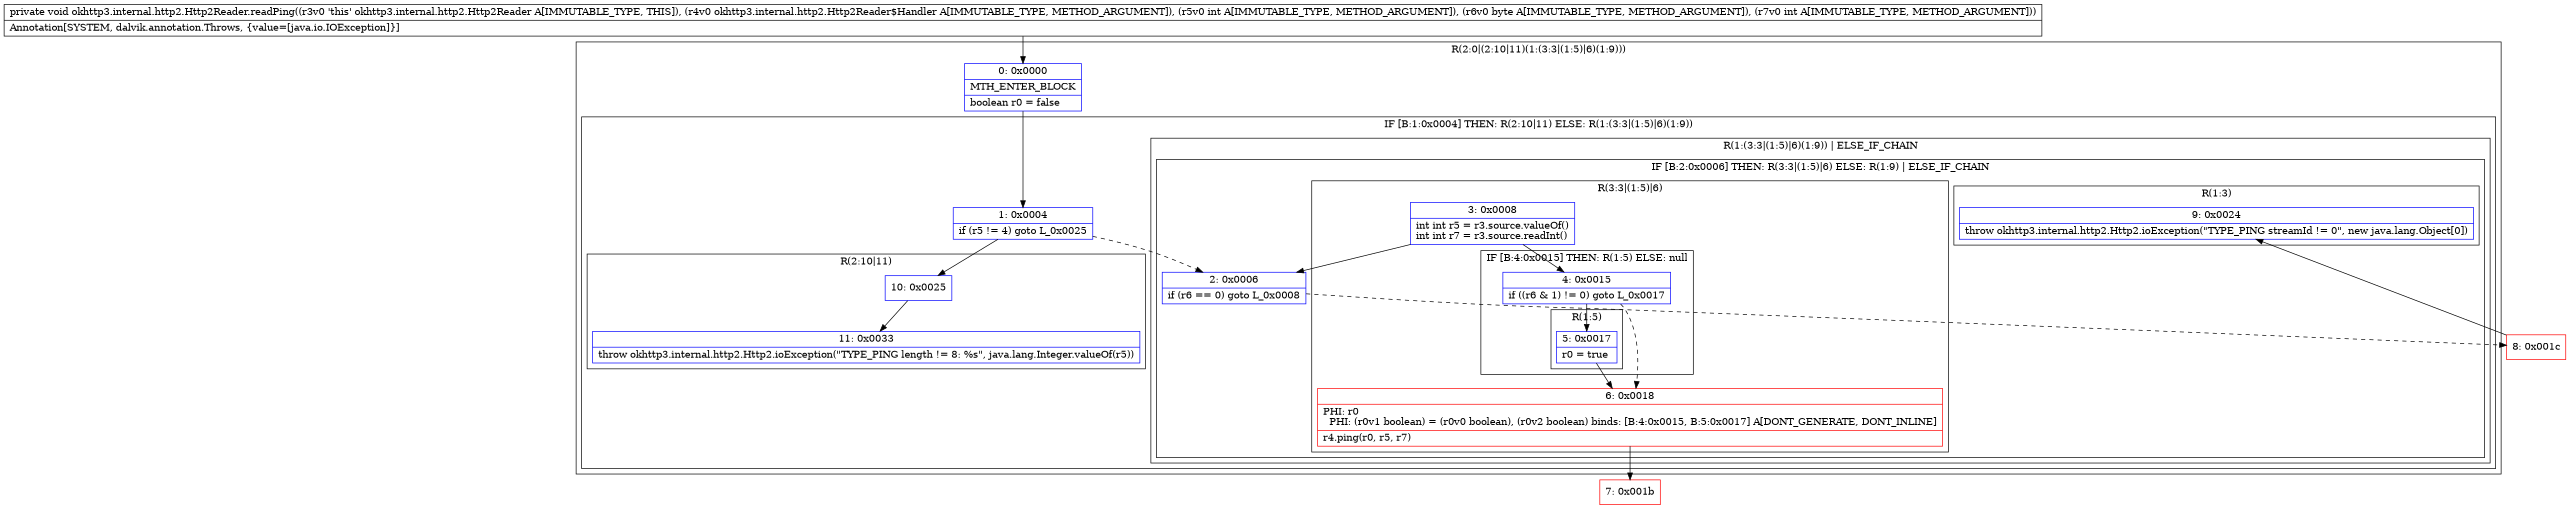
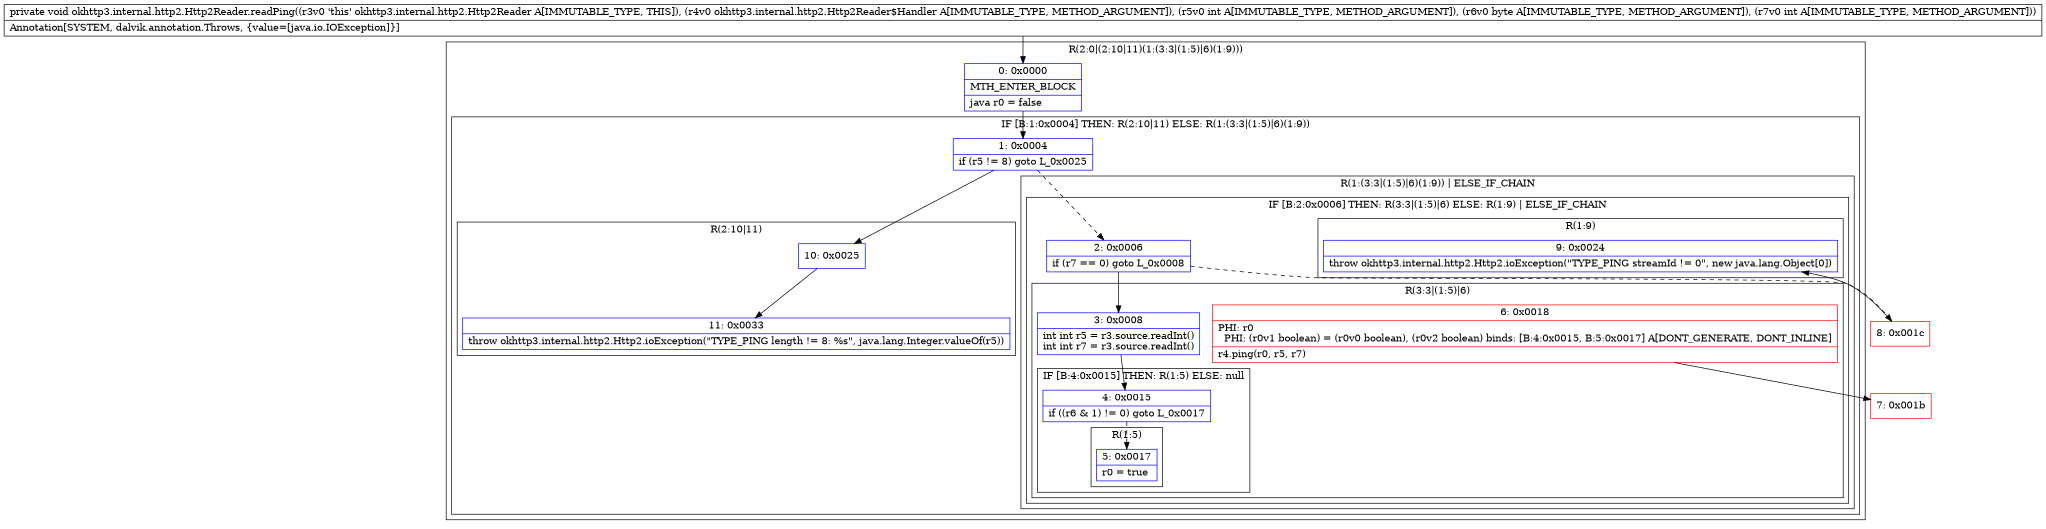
node "0: 0x0000": text "boolean r0 = false" -> "java r0 = false"
cluster "R(1:3)": label "R(1:3)" -> "R(1:9)"
node "3: 0x0008": text "int int r5 = r3.source.valueOf()" -> "int int r5 = r3.source.readInt()"
node "1: 0x0004": text "if (r5 != 4) goto L_0x0025" -> "if (r5 != 8) goto L_0x0025"
edge "3: 0x0008" -> "2: 0x0006": reversed
node "2: 0x0006": text "if (r6 == 0) goto L_0x0008" -> "if (r7 == 0) goto L_0x0008"
edge "4: 0x0015" -> "5: 0x0017": style solid -> dashed
edge "4: 0x0015" -> "6: 0x0018": removed
edge "5: 0x0017" -> "6: 0x0018": removed
